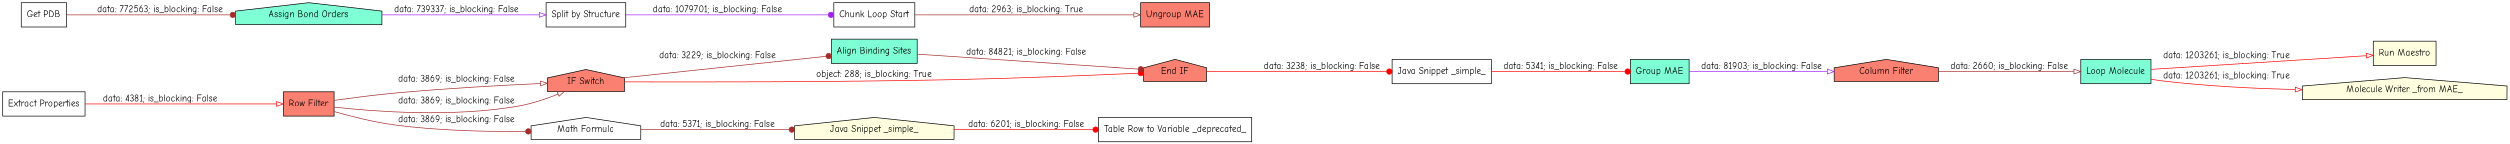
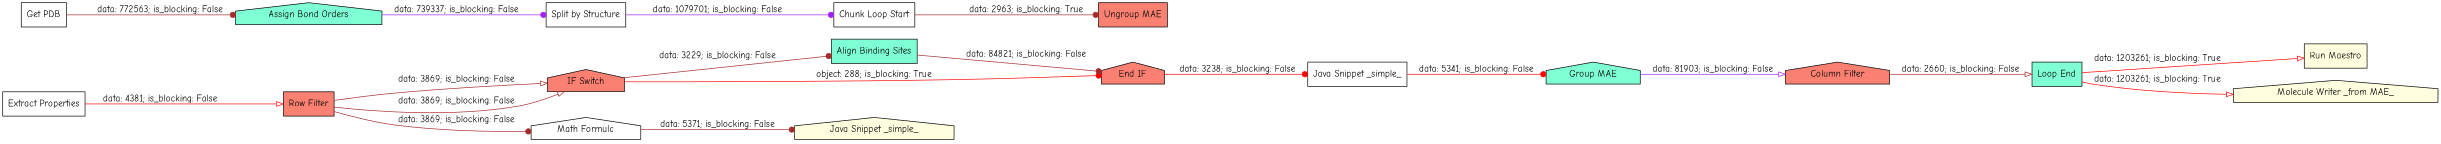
edge "Assign Bond Orders" -> "Split by Structure": arrowhead onormal -> dot
edge "Chunk Loop Start" -> "Ungroup MAE": arrowhead onormal -> dot
node "Group MAE": shape box -> house
node "Loop Molecule": label "Loop Molecule" -> "Loop End"
node "Table Row to Variable _deprecated_": removed
